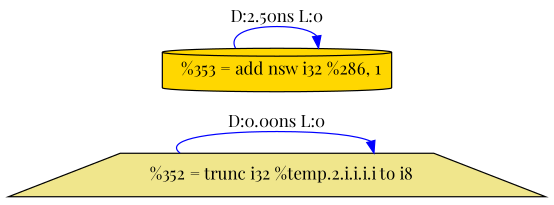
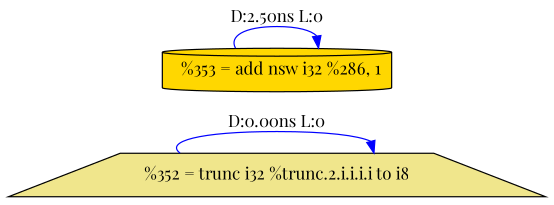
node "%352 = trunc i32 %temp.2.i.i.i.i to i8": label "%352 = trunc i32 %temp.2.i.i.i.i to i8" -> "%352 = trunc i32 %trunc.2.i.i.i.i to i8"
